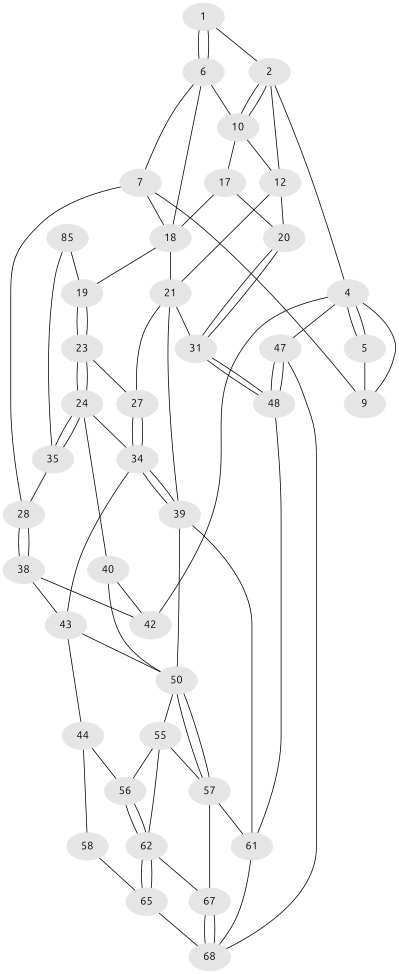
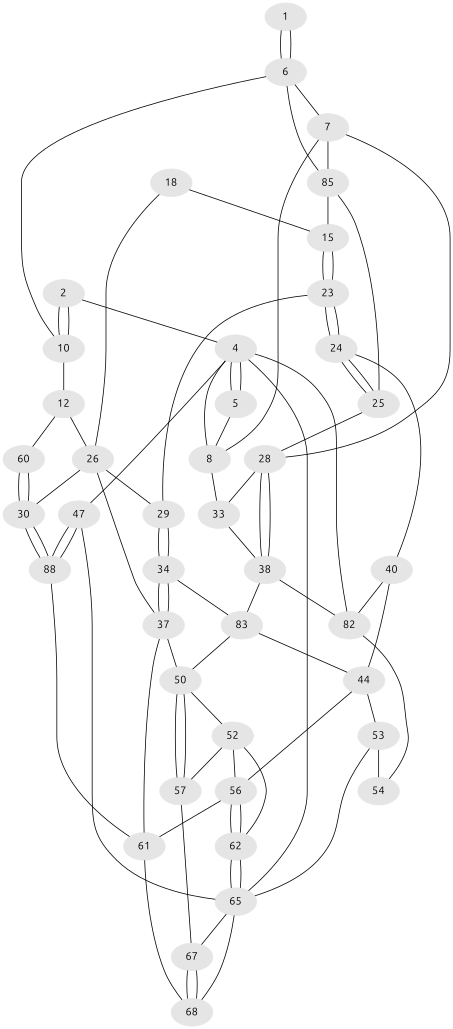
edge "1" -- "2": removed
edge "2" -- "12": removed
edge "6" -- "18": now "6" -- "85"
node "17": removed
edge "7" -- "18": now "7" -- "85"
node "20": label "20" -> "60"
node "19": label "19" -> "15"
node "21": label "21" -> "26"
node "31": label "31" -> "30"
node "27": label "27" -> "29"
node "48": label "48" -> "88"
node "9": label "9" -> "8"
edge "24" -- "34": removed
node "35": label "35" -> "25"
node "39": label "39" -> "37"
node "33": added
node "43": label "43" -> "83"
node "42": label "42" -> "82"
edge "4" -- "65": added
edge "40" -- "50": now "40" -- "44"
edge "47" -- "68": now "47" -- "65"
node "55": label "55" -> "52"
node "54": added
edge "57" -- "61": now "56" -- "61"
node "58": label "58" -> "53"
edge "62" -- "67": now "65" -- "67"
